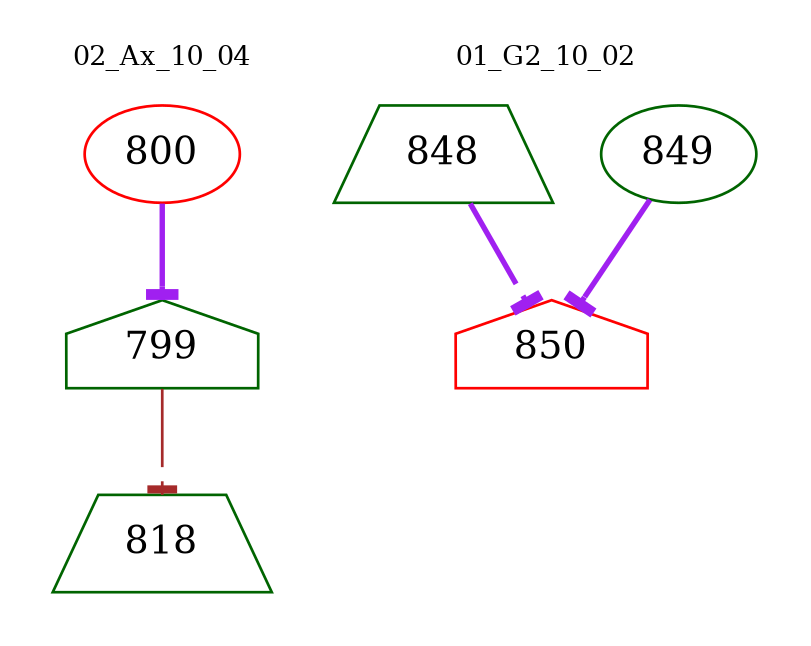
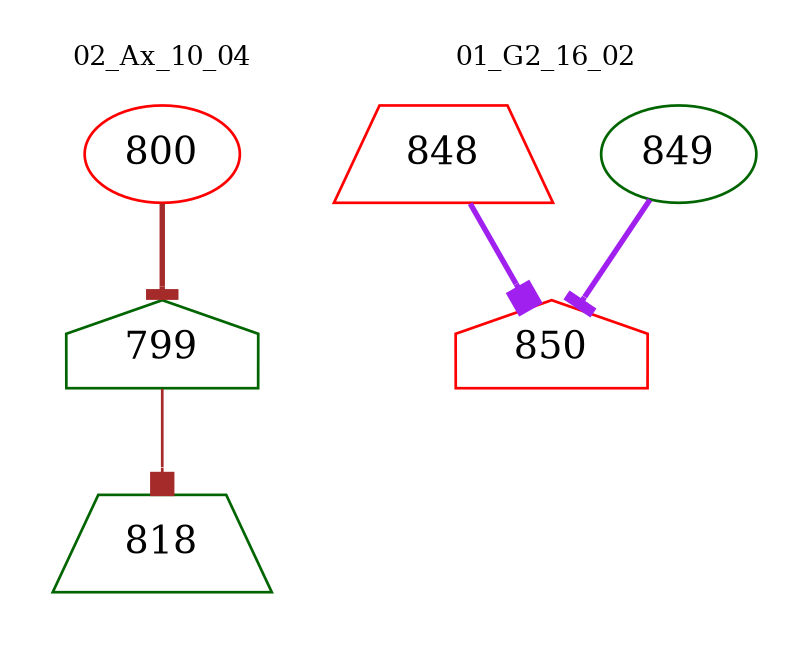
cluster "01_G2_10_02": label "01_G2_10_02" -> "01_G2_16_02"
node "848": color darkgreen -> red
edge "848" -> "850": arrowhead tee -> box
edge "800" -> "799": color purple -> brown
edge "799" -> "818": arrowhead tee -> box
